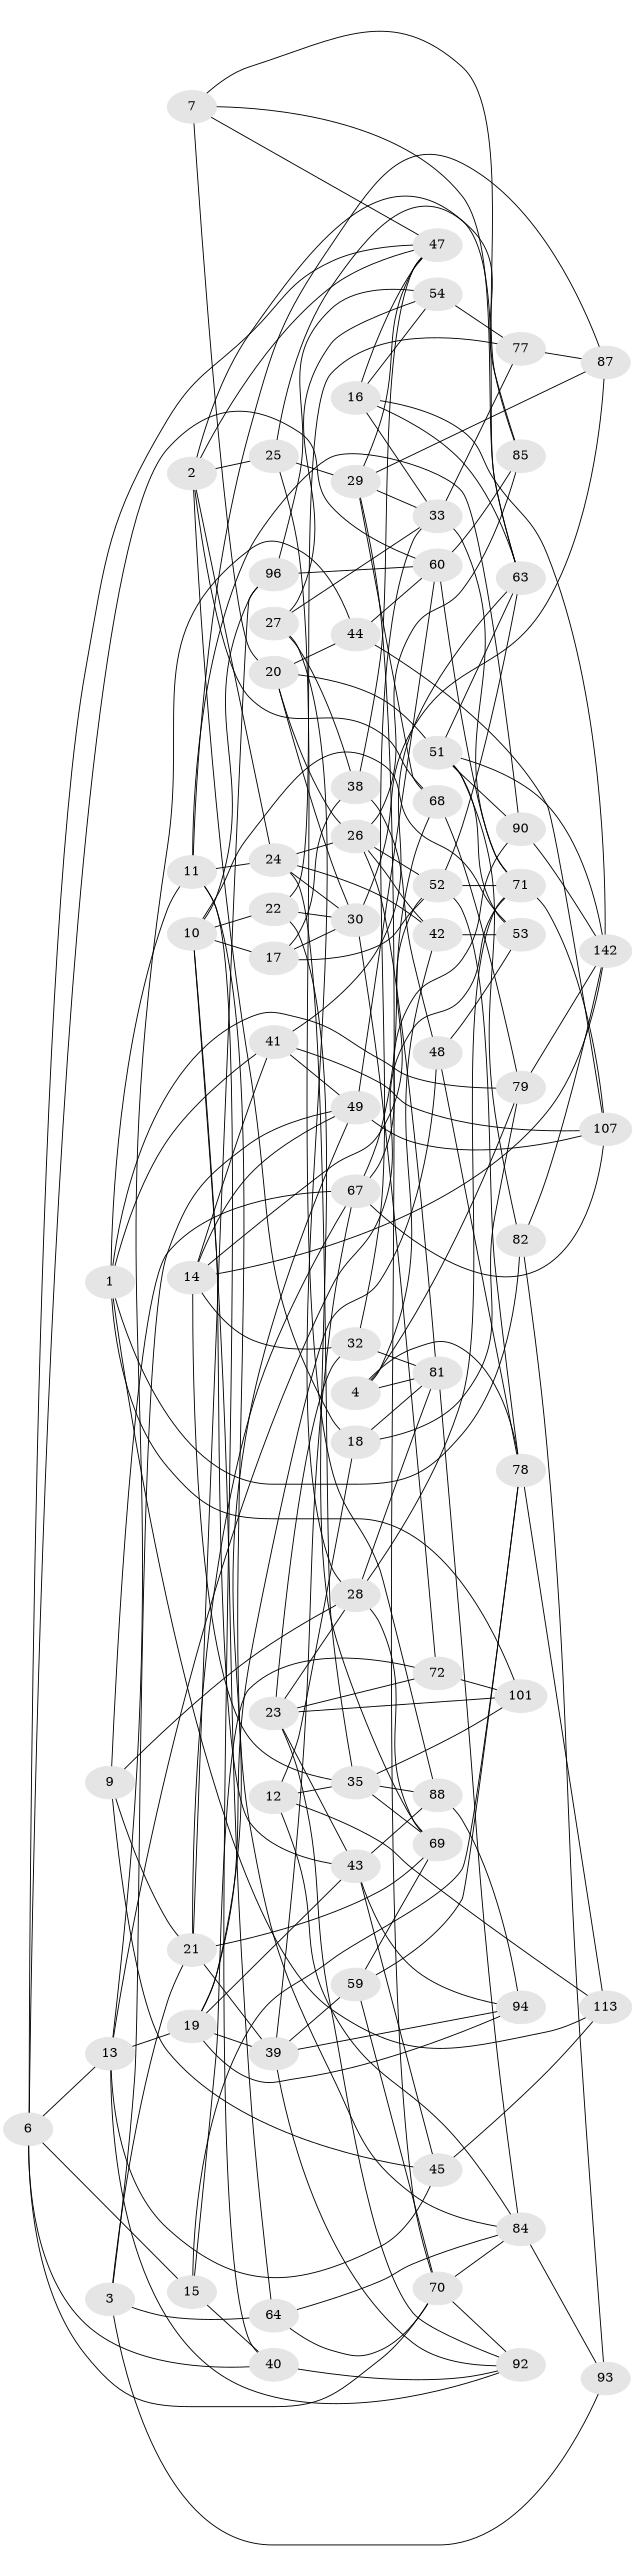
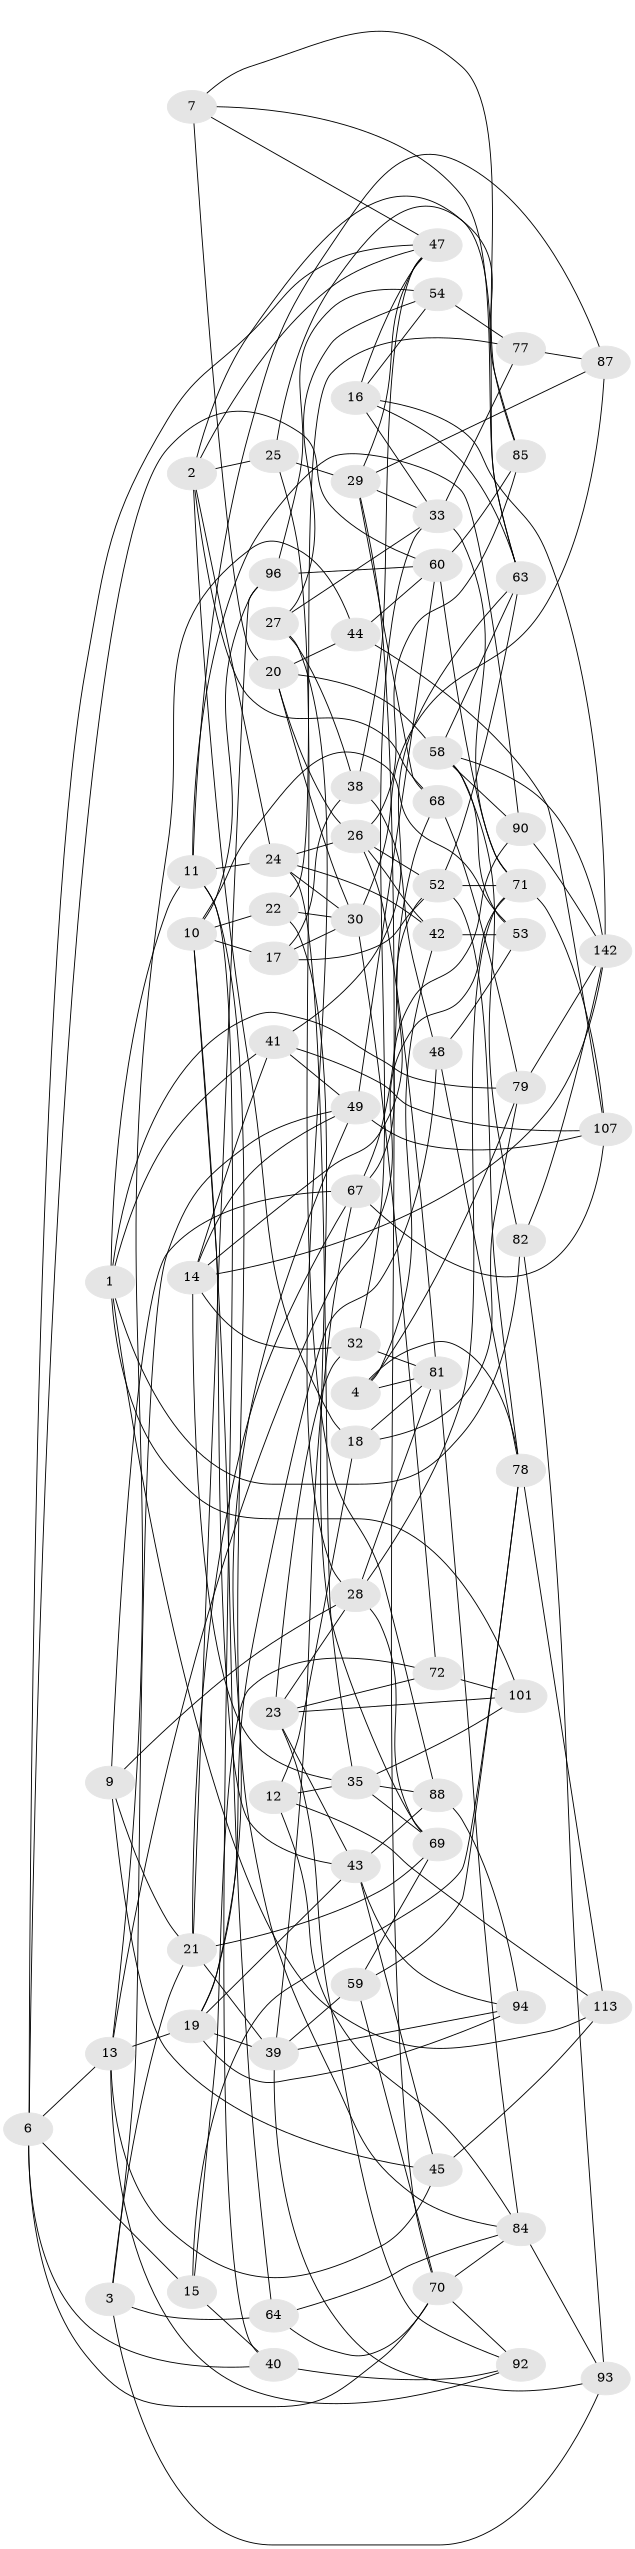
node "51": label "51" -> "58"
edge "39" -- "92": now "39" -- "93"
